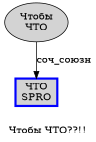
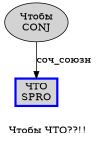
node "Чтобы ЧТО": label "Чтобы ЧТО" -> "Чтобы CONJ"
